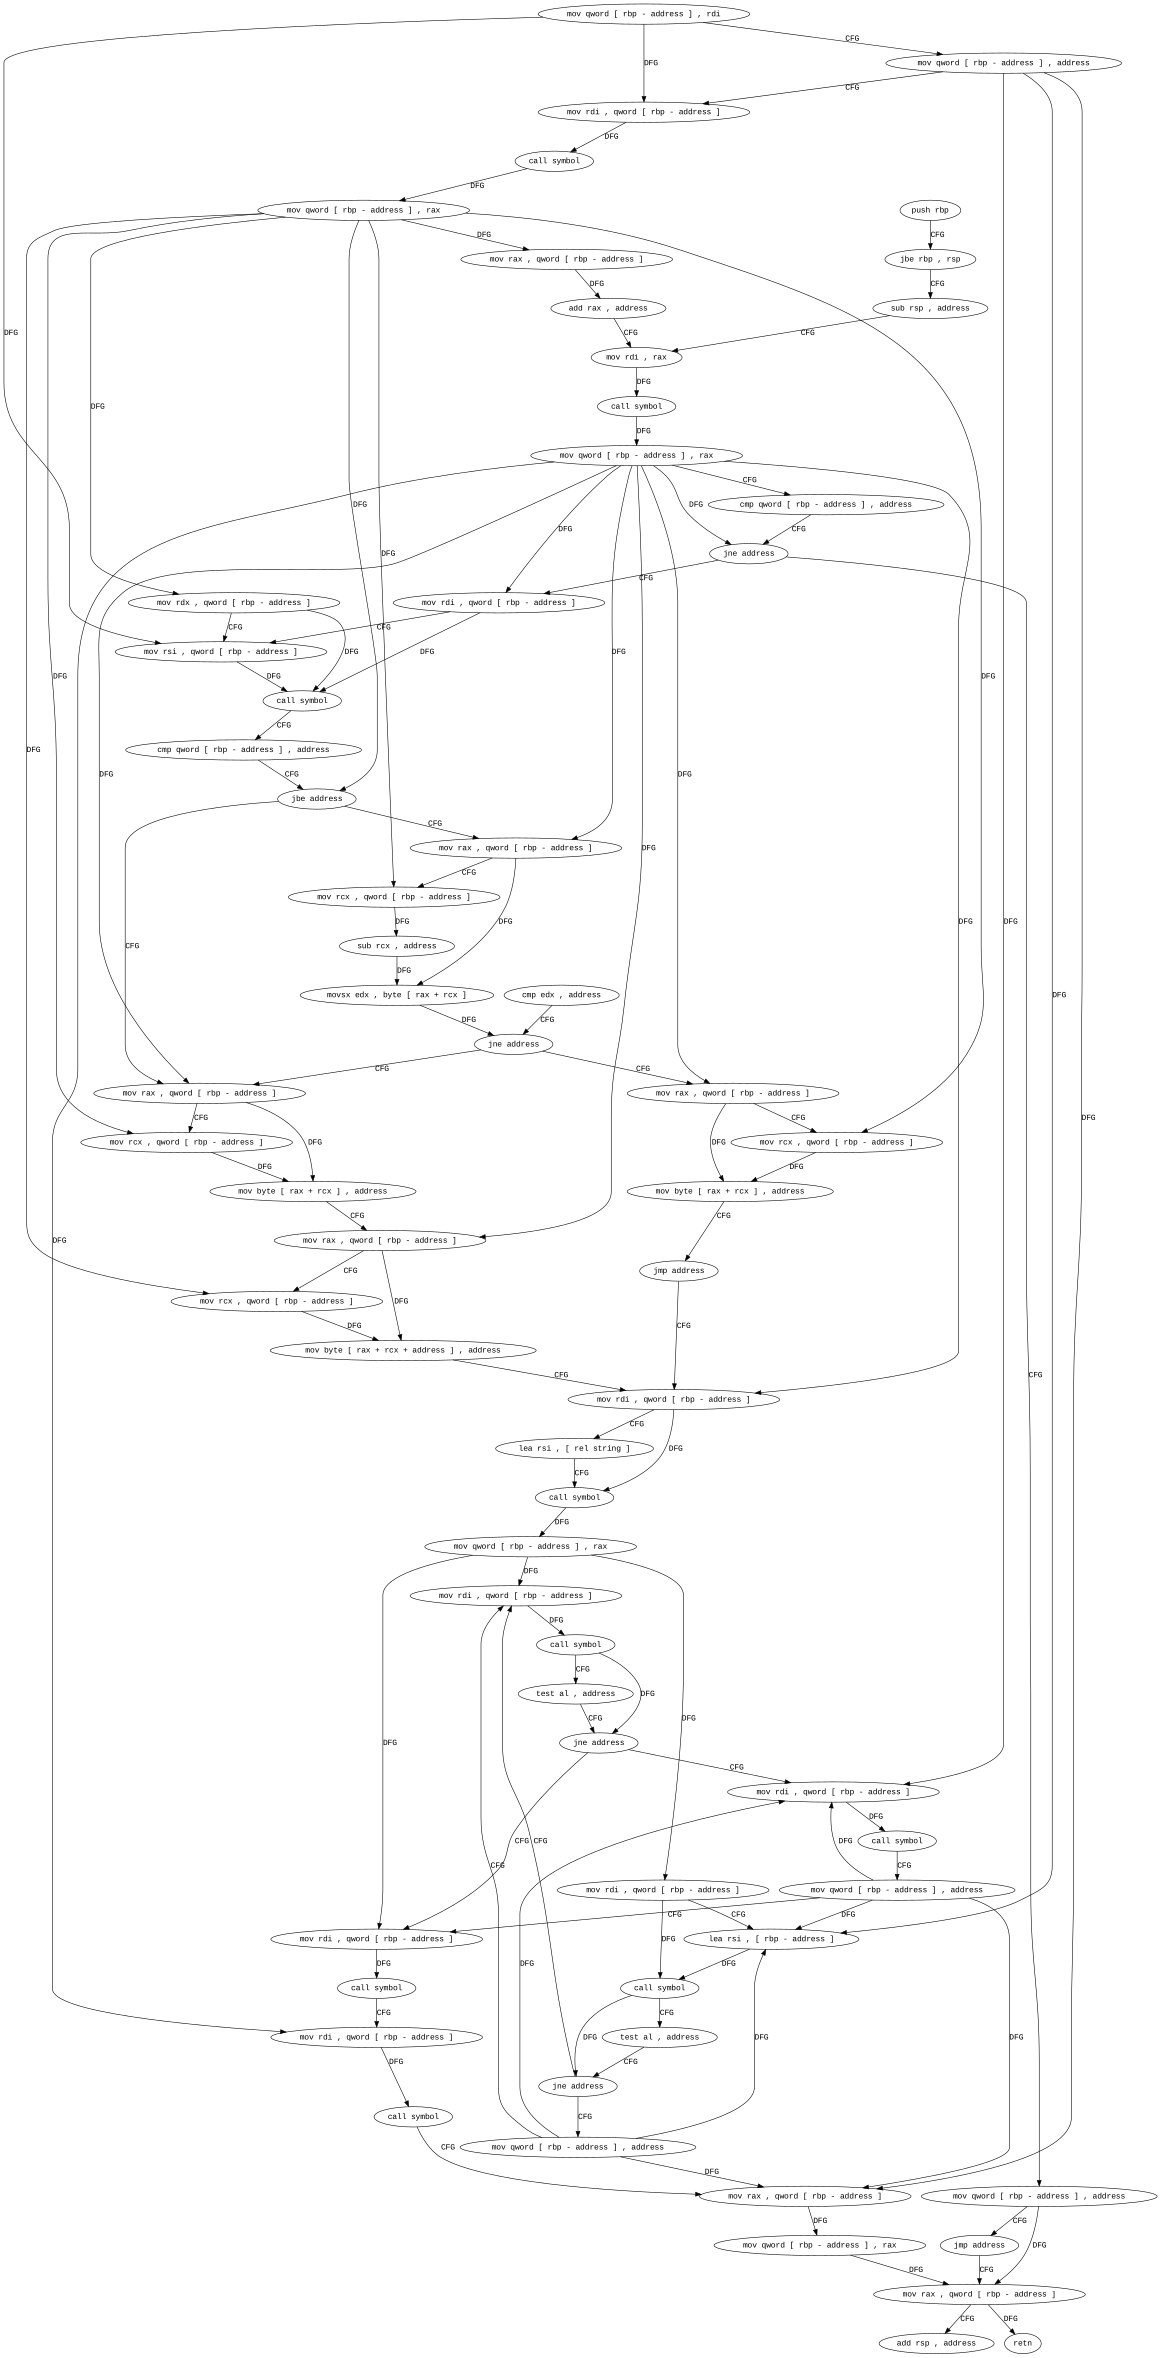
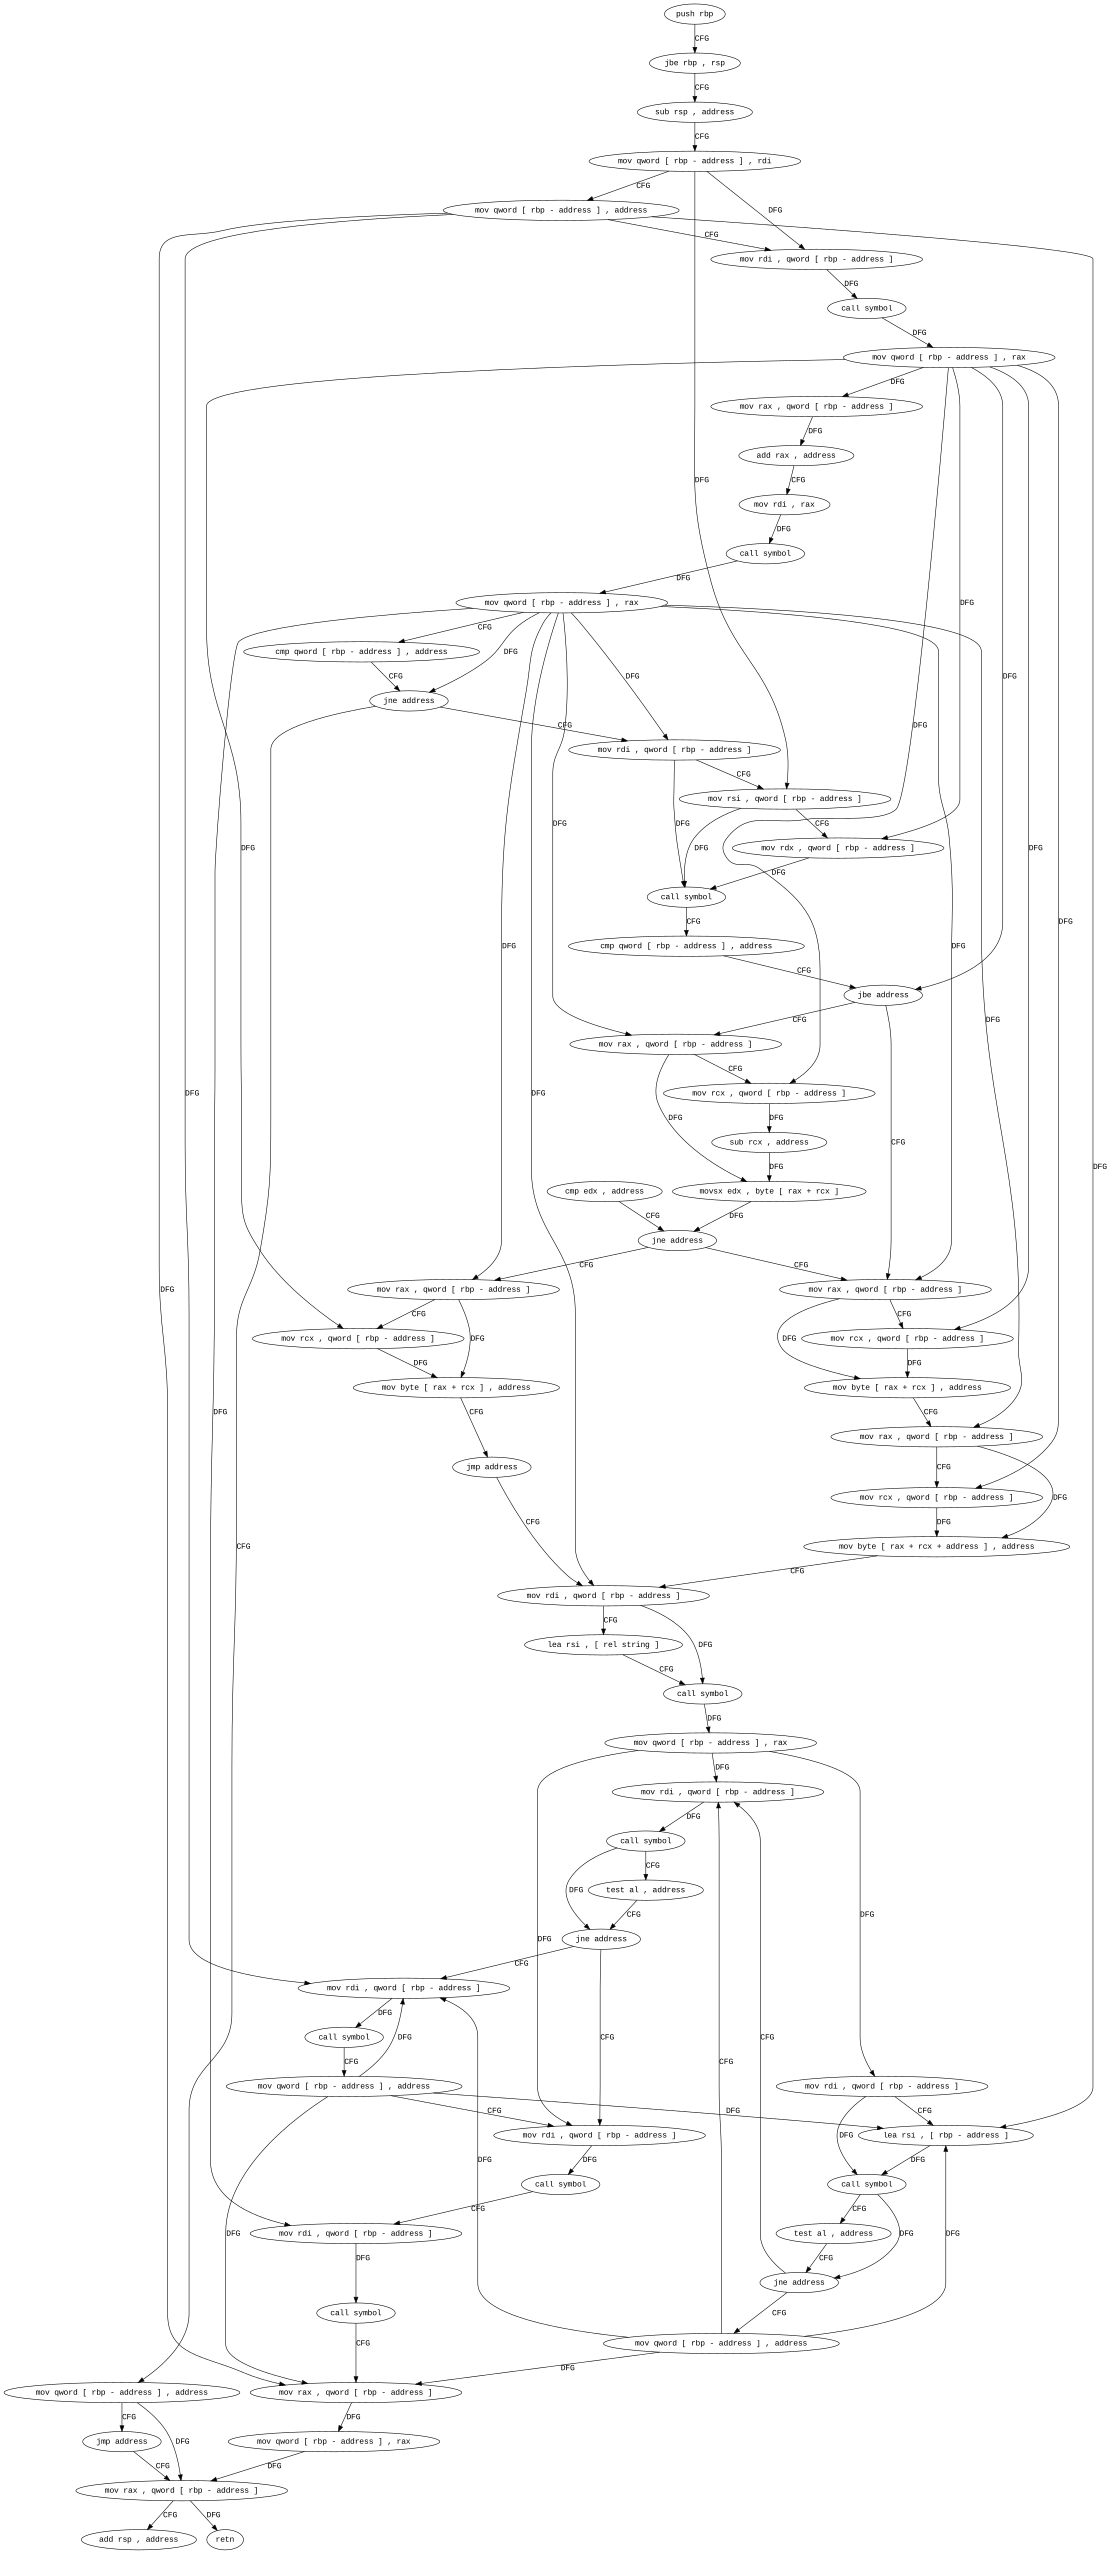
edge "sub rsp , address" -> "mov rdi , rax": now "sub rsp , address" -> "mov qword [ rbp - address ] , rdi"
edge "mov rdx , qword [ rbp - address ]" -> "mov rsi , qword [ rbp - address ]": reversed
